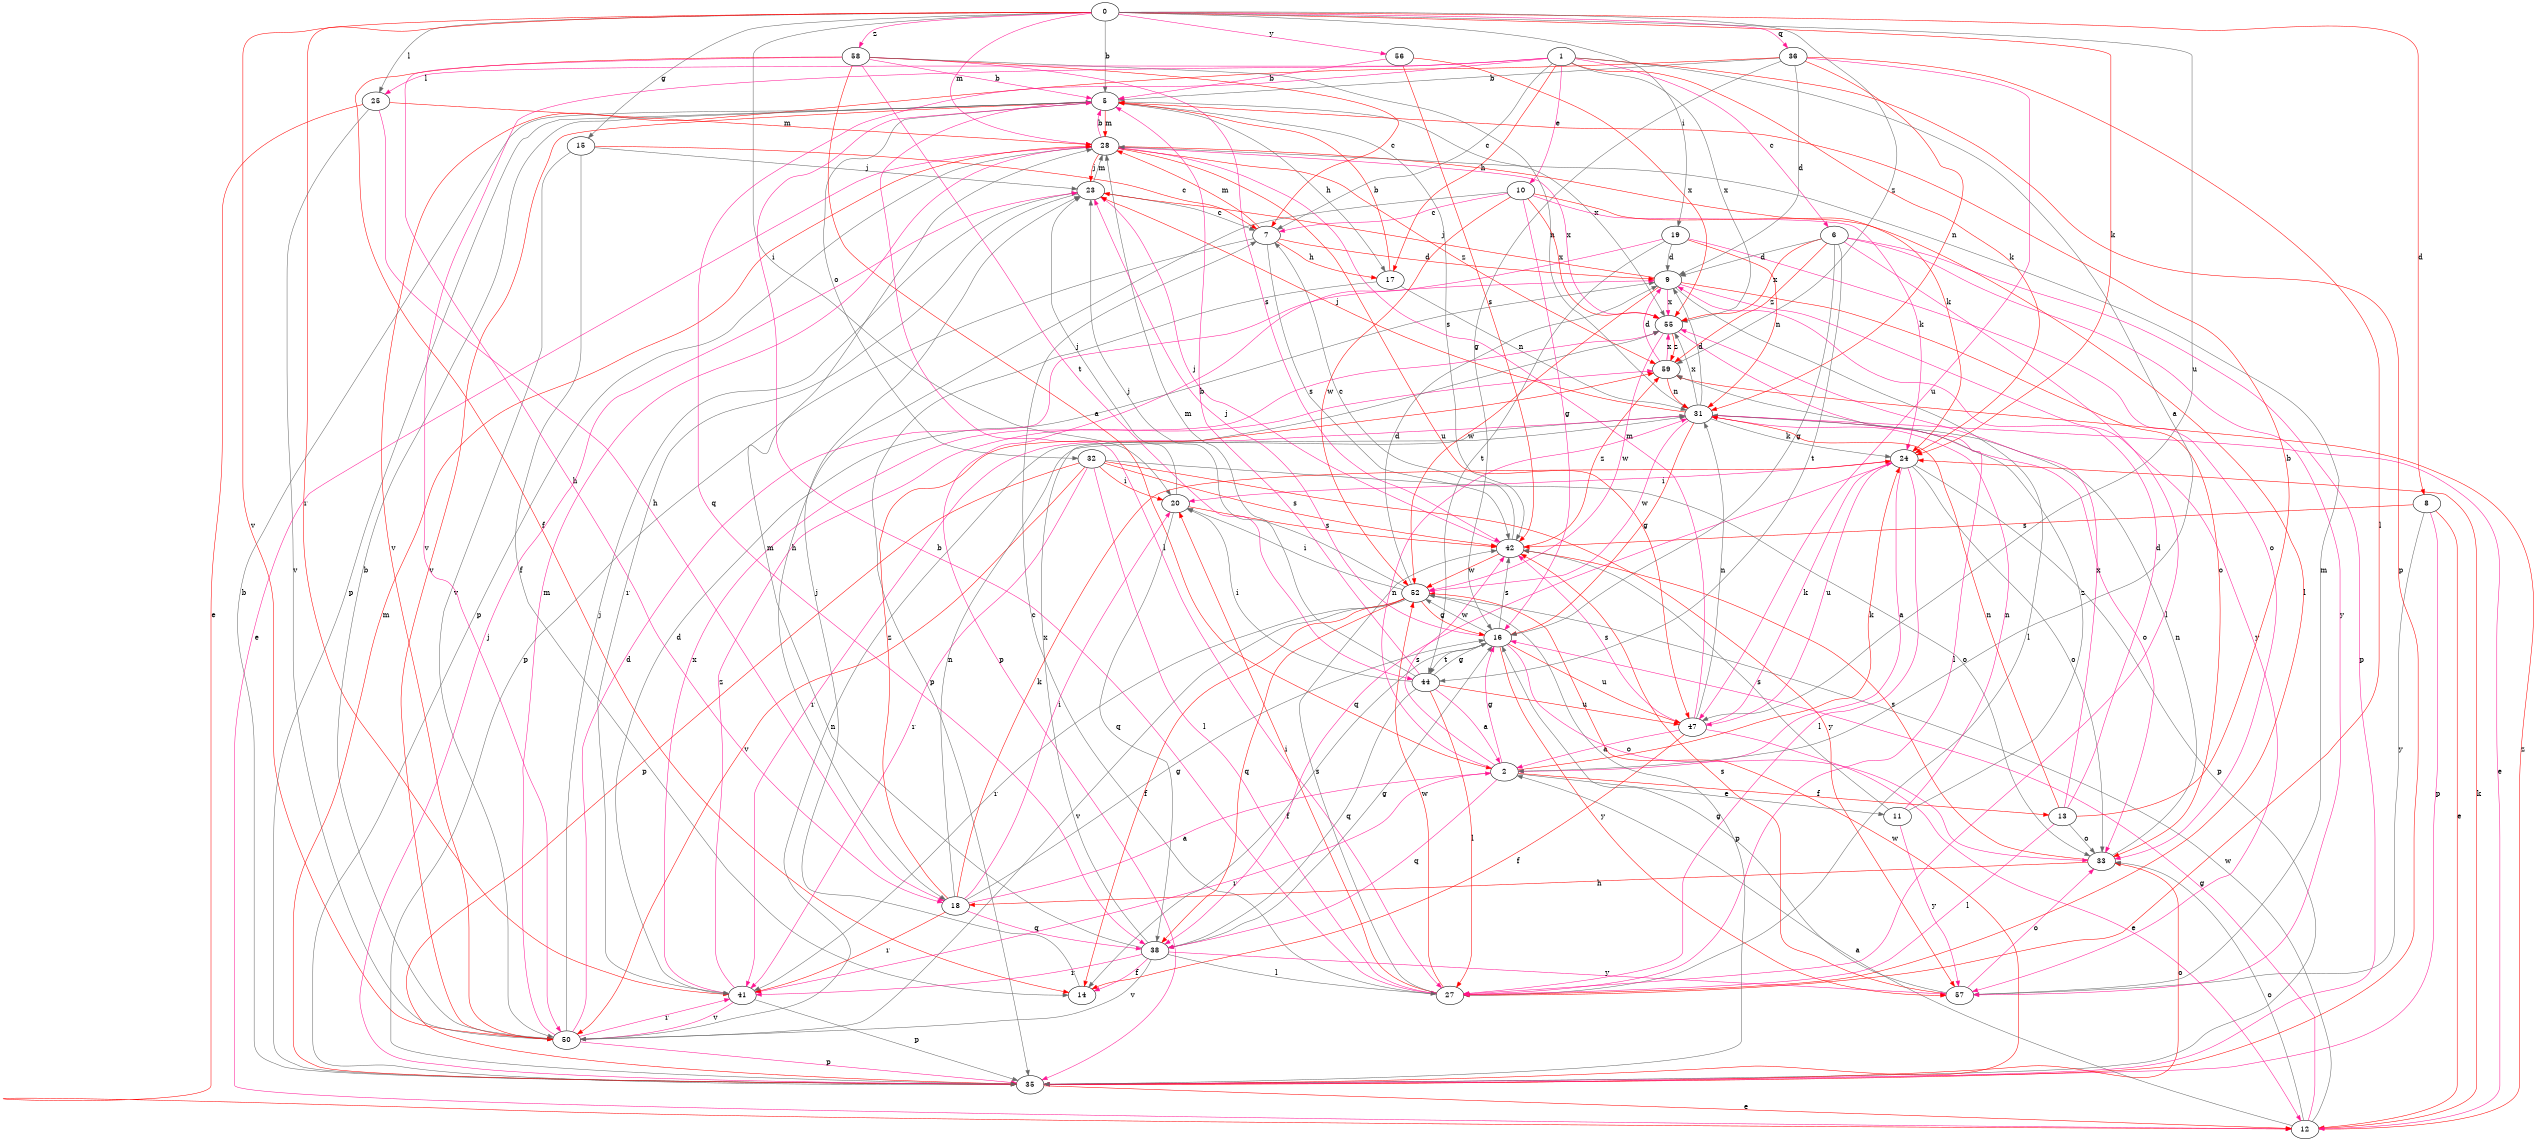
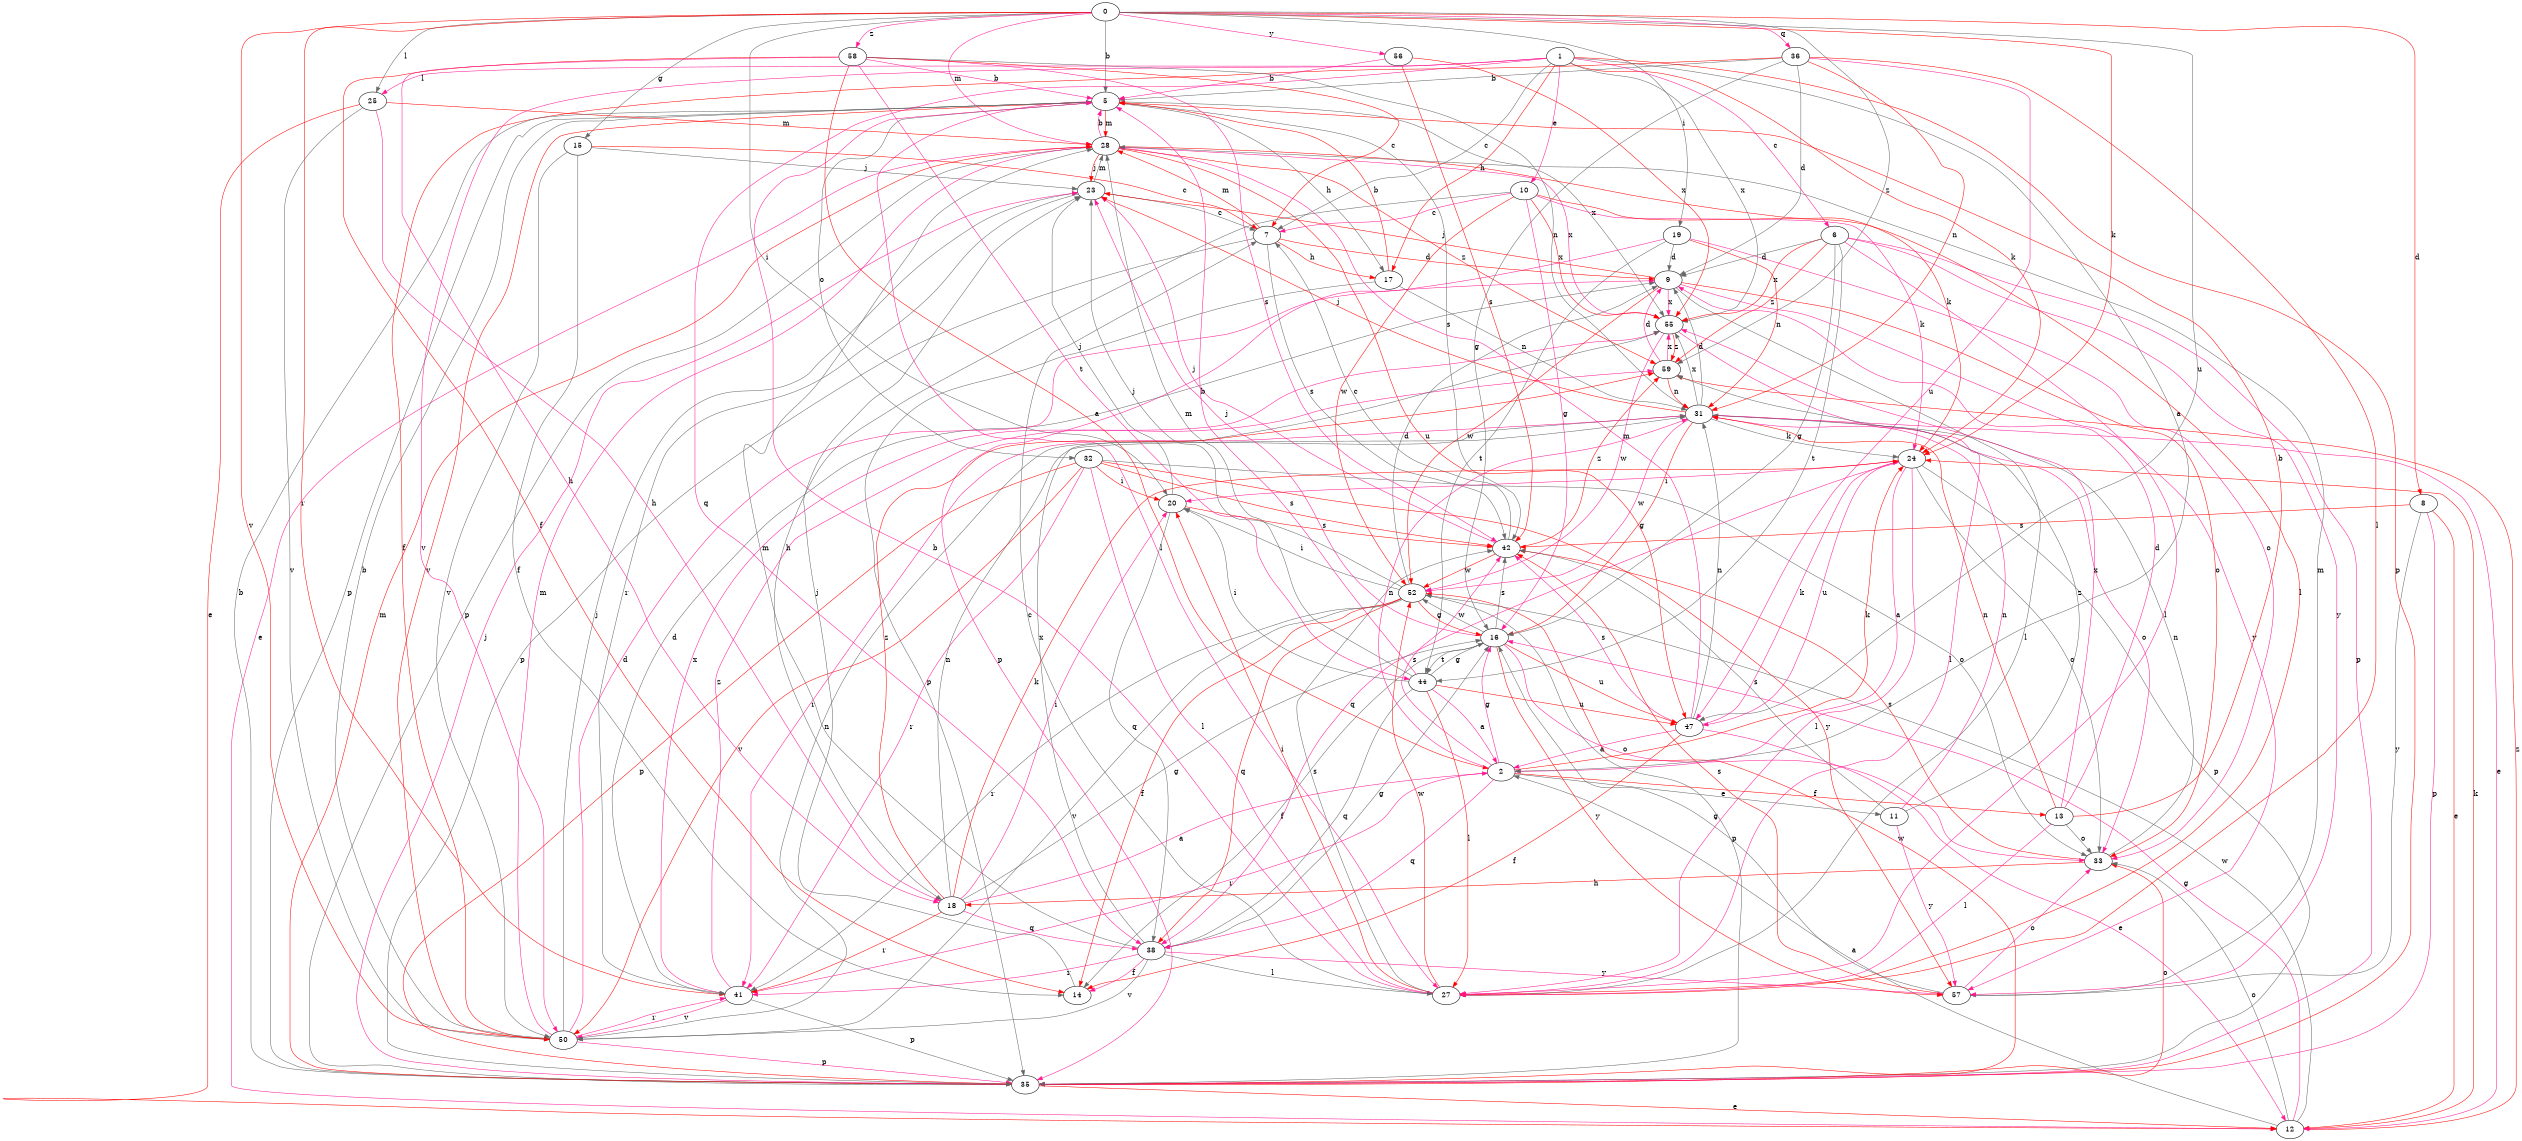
edge "36" -> "50": label "v" -> "f"
